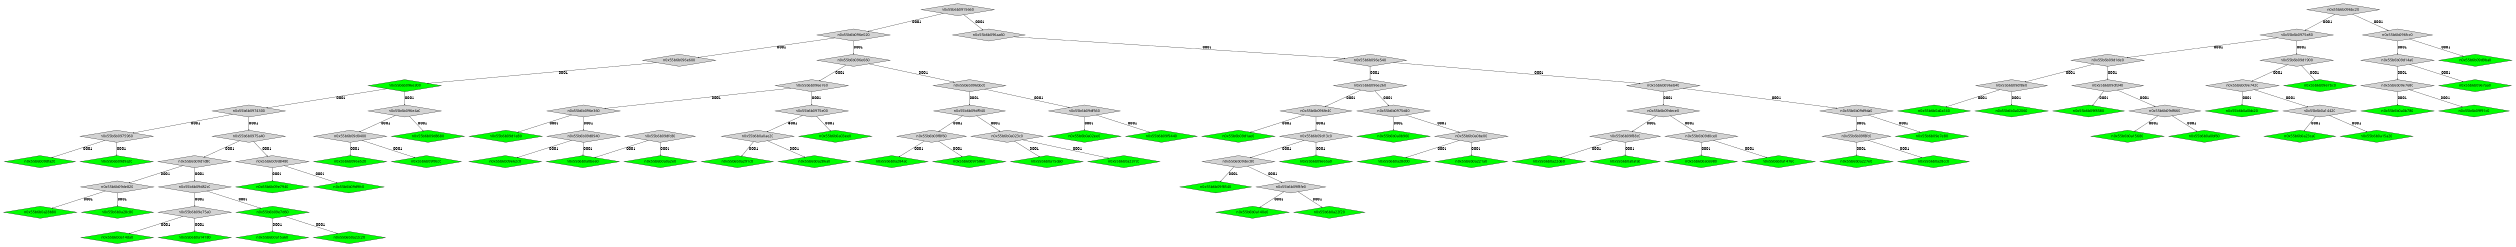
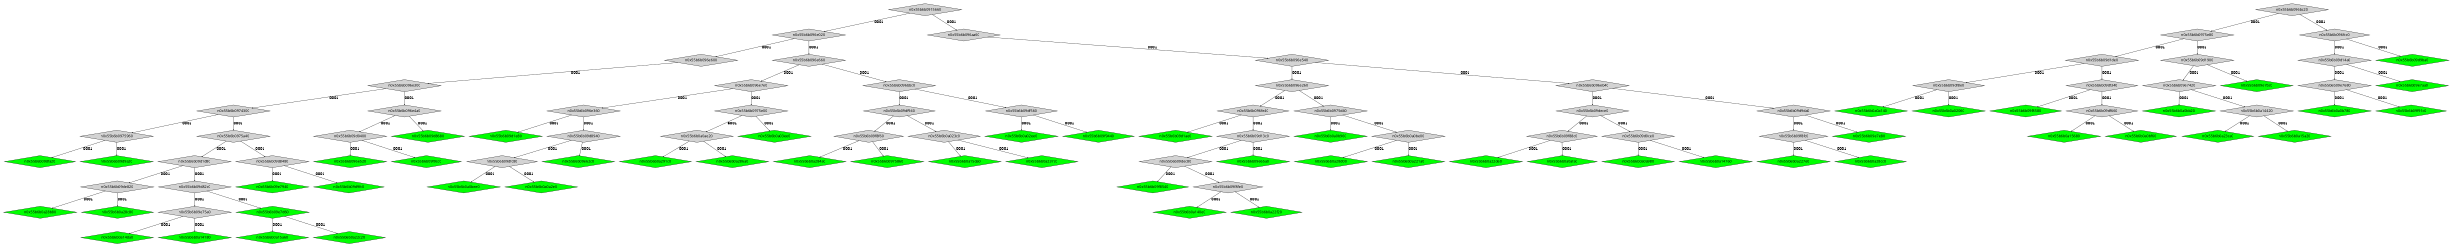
node "n0x55b6b096e300": fillcolor green -> lightgrey
edge "n0x55b6b09d8940" -> "n0x55b6b0a0bee0": now "n0x55b6b09d8940" -> "n0x55b6b09dfc80"
